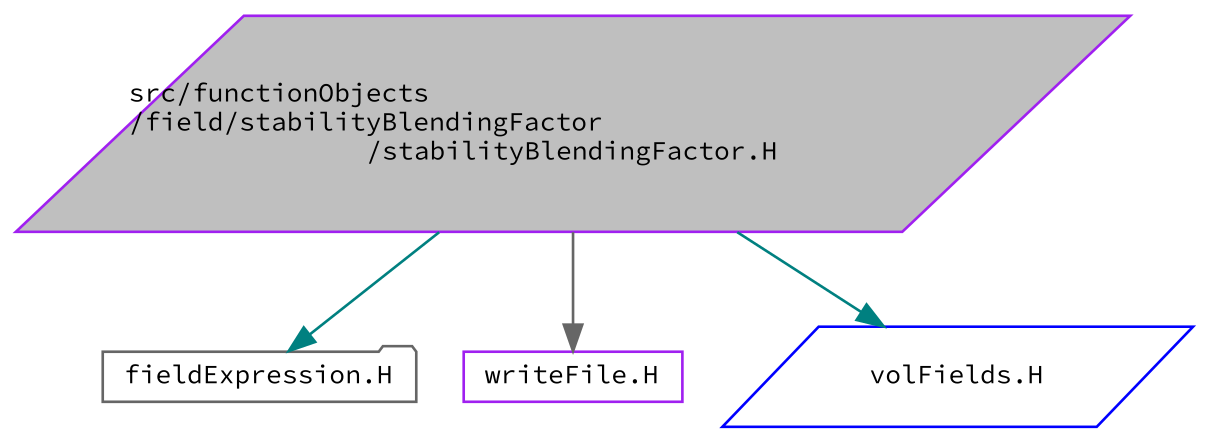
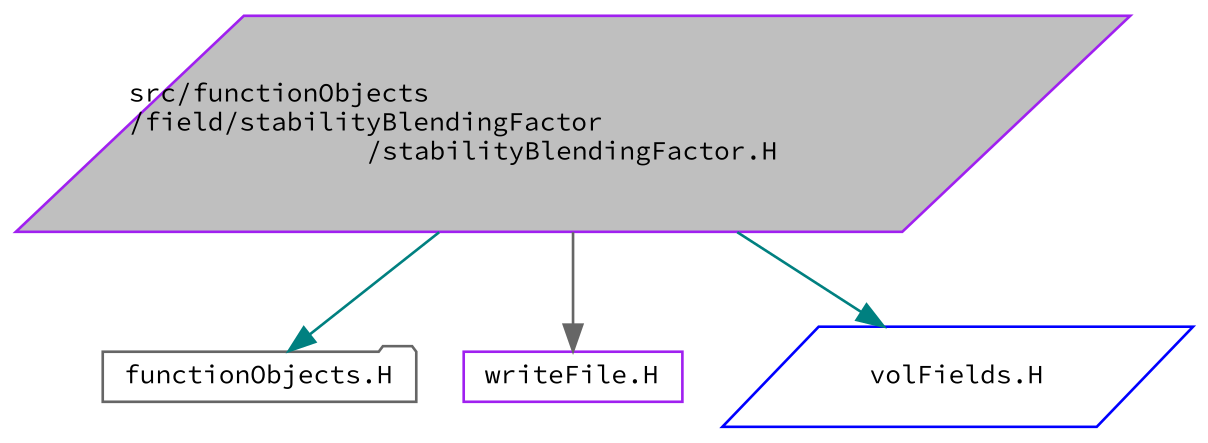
node "fieldExpression.H": label "fieldExpression.H" -> "functionObjects.H"
